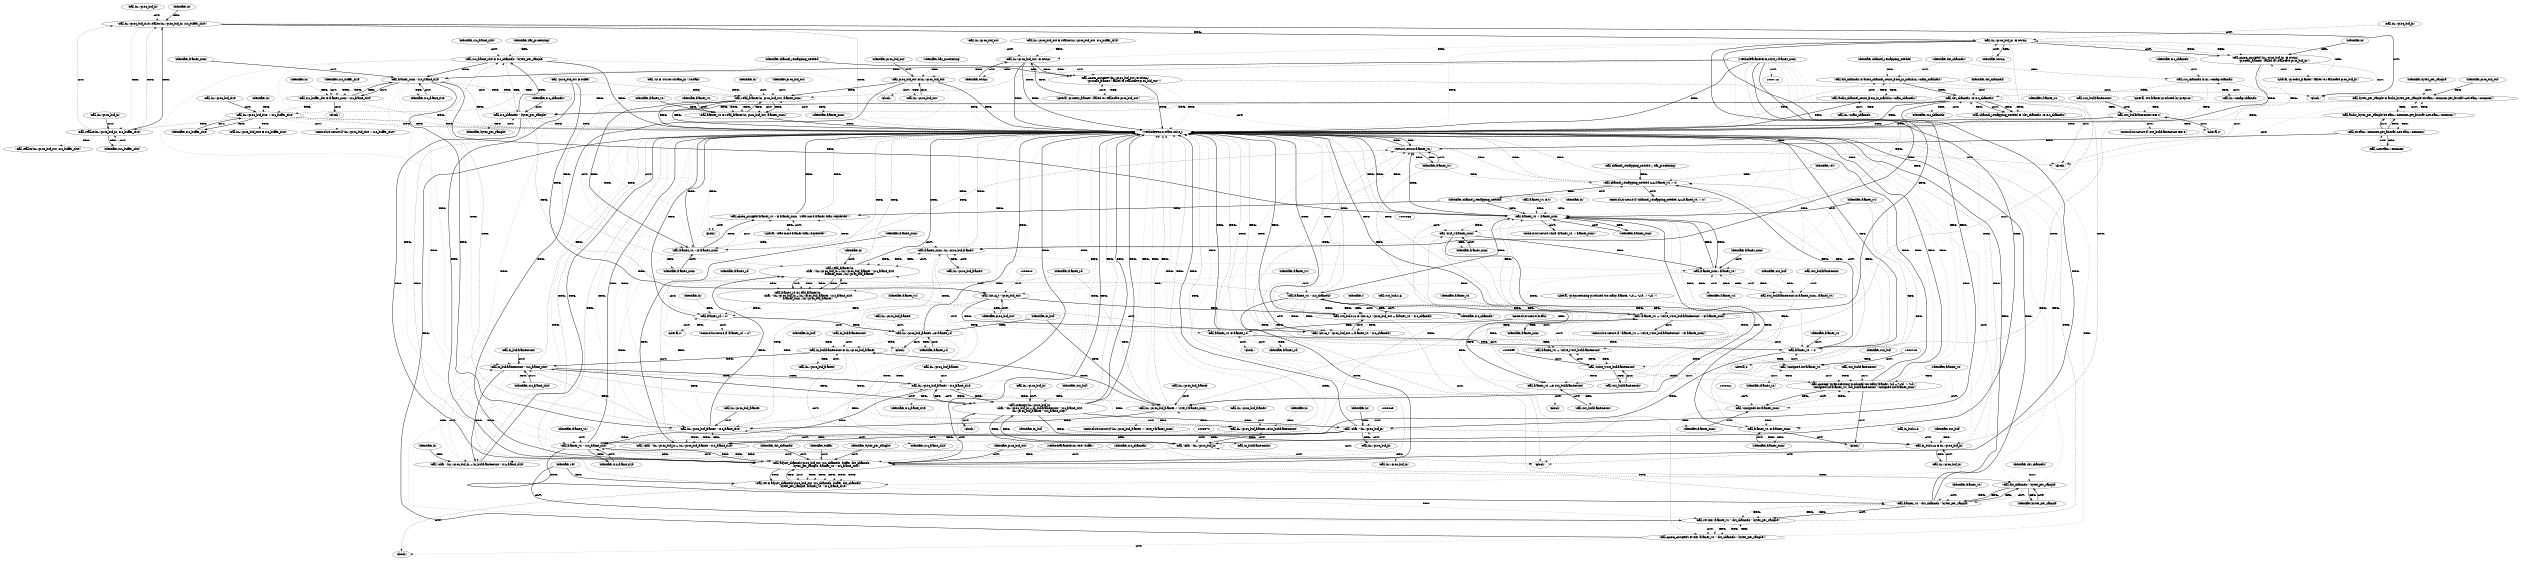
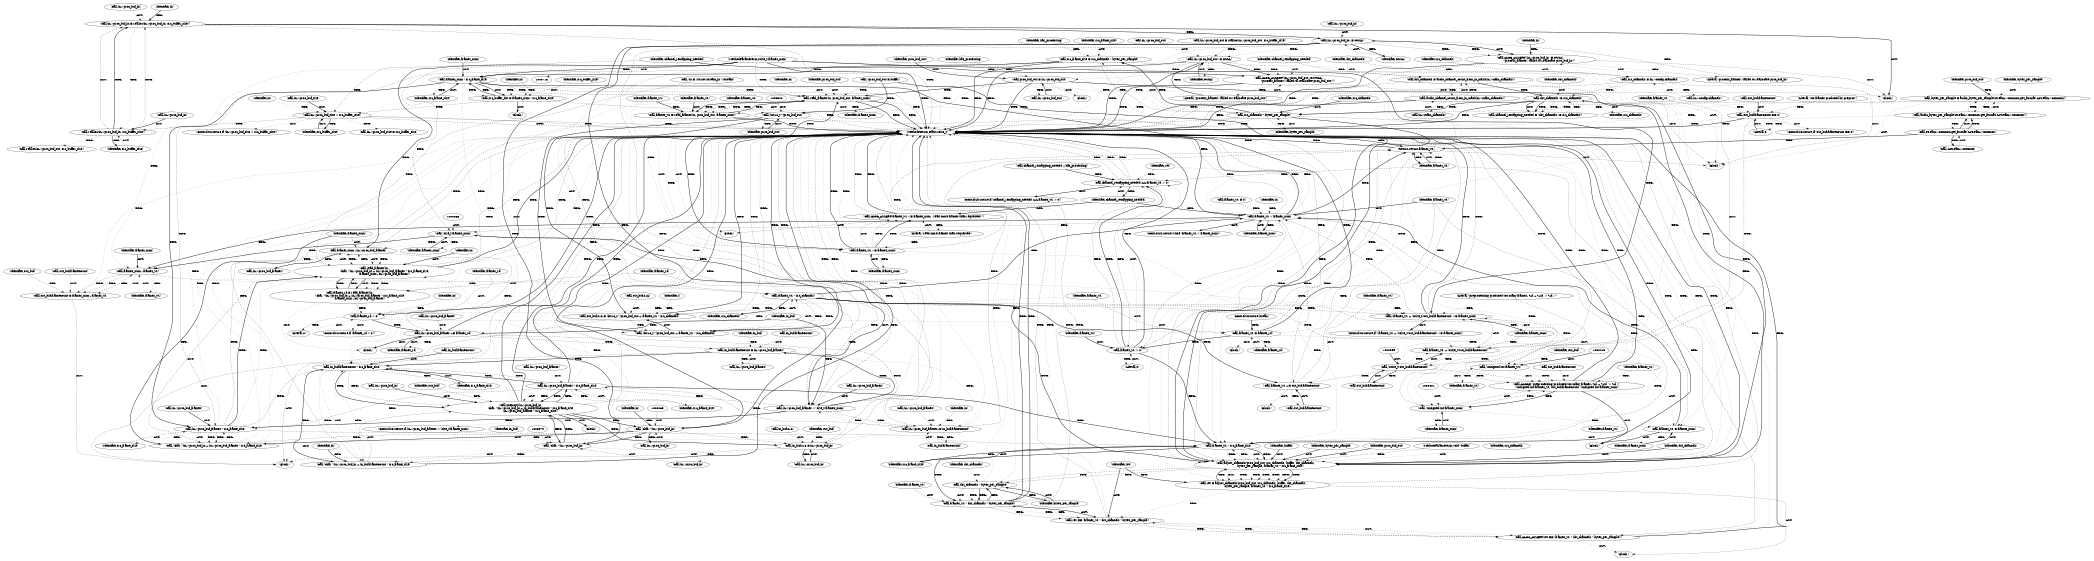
edge "(Call,(int16_t *)proc_buf_out)" -> "(MethodReturn,static ssize_t)": added, label "DDG:"
edge "(Call,frames_num - frames_wr)" -> "(Call,frames_wr < frames_num)": removed, label "DDG:"
edge "(Call,frames_wr * src_channels)" -> "(Call,frames_wr < frames_num)": label "DDG: " -> "CFG: "
edge "(Call,frames_wr += out_buf.frameCount)" -> "(MethodReturn,static ssize_t)": style dotted -> dashed
